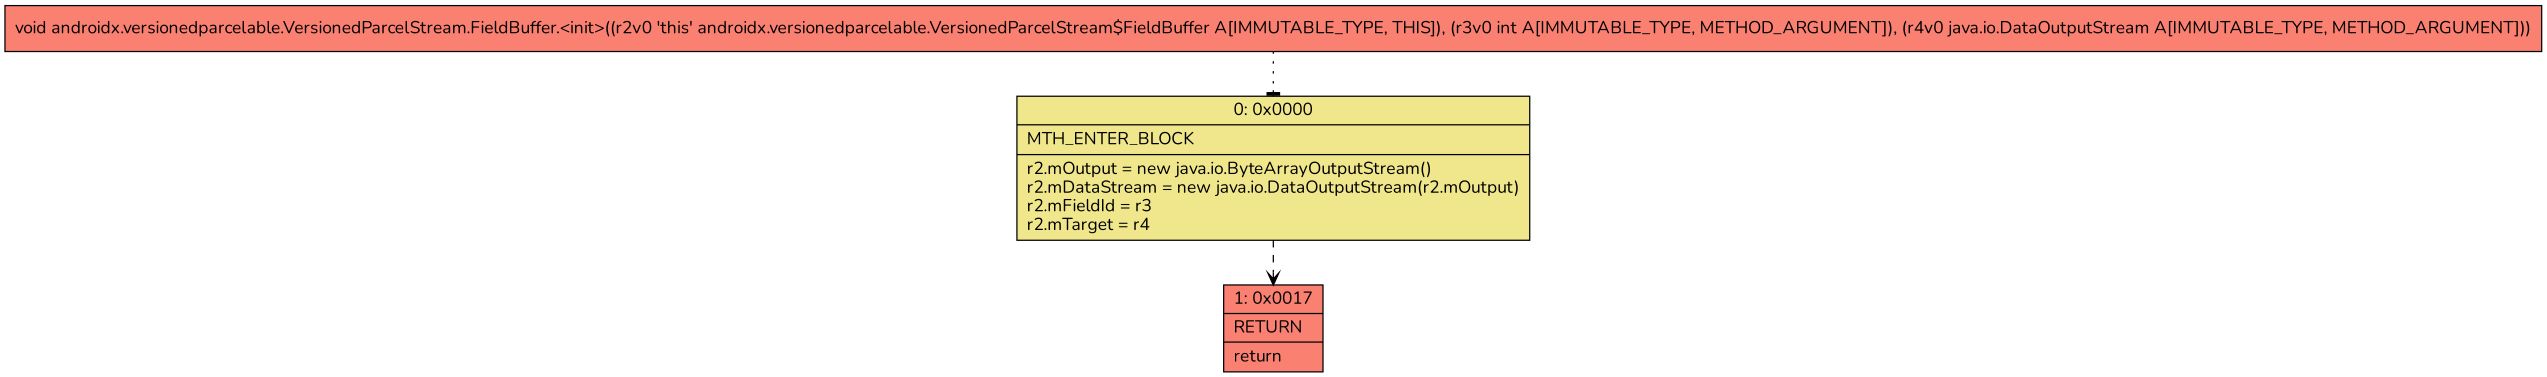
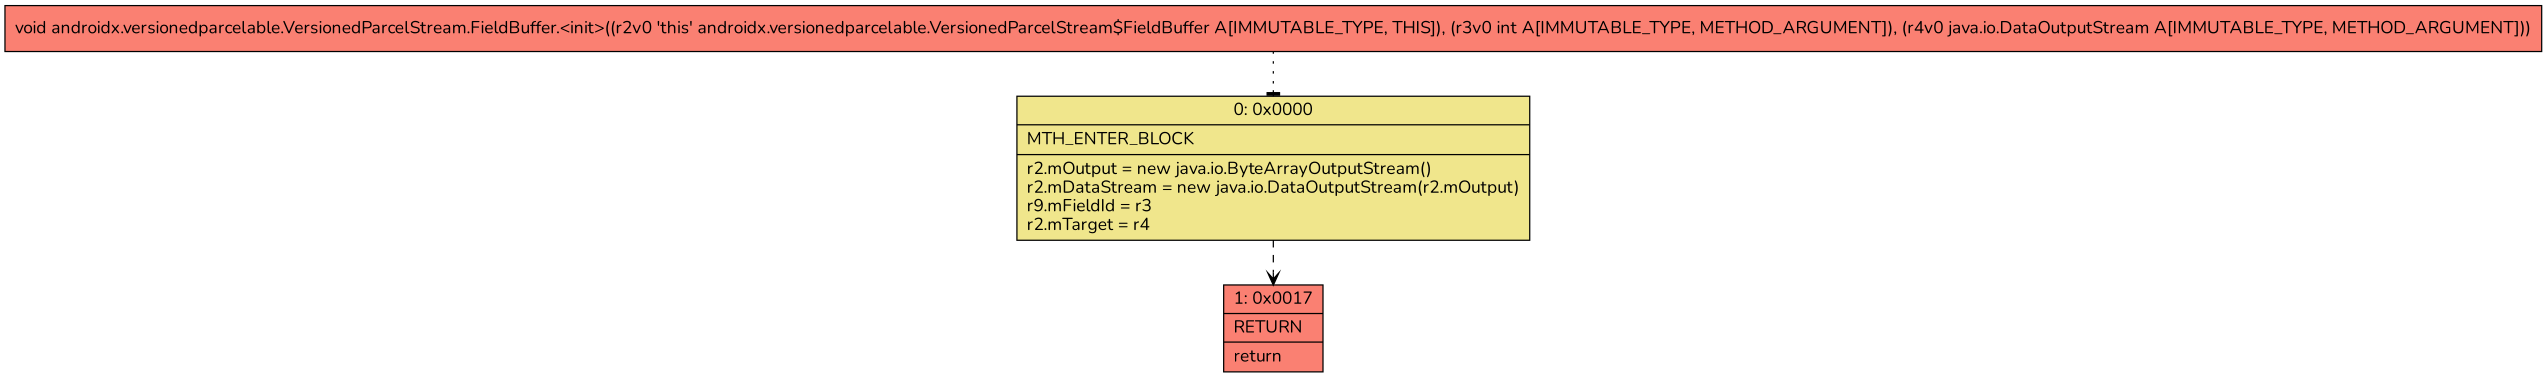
node "0: 0x0000": text "r2.mFieldId = r3" -> "r9.mFieldId = r3"
